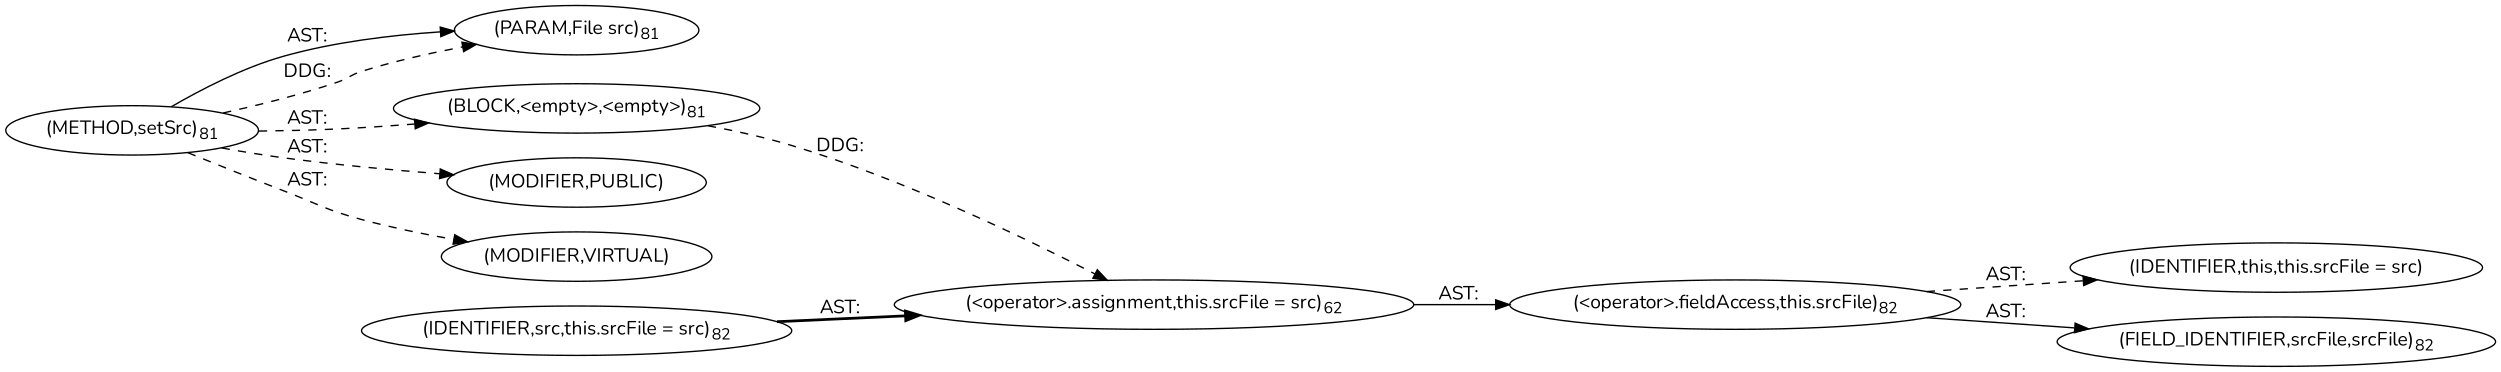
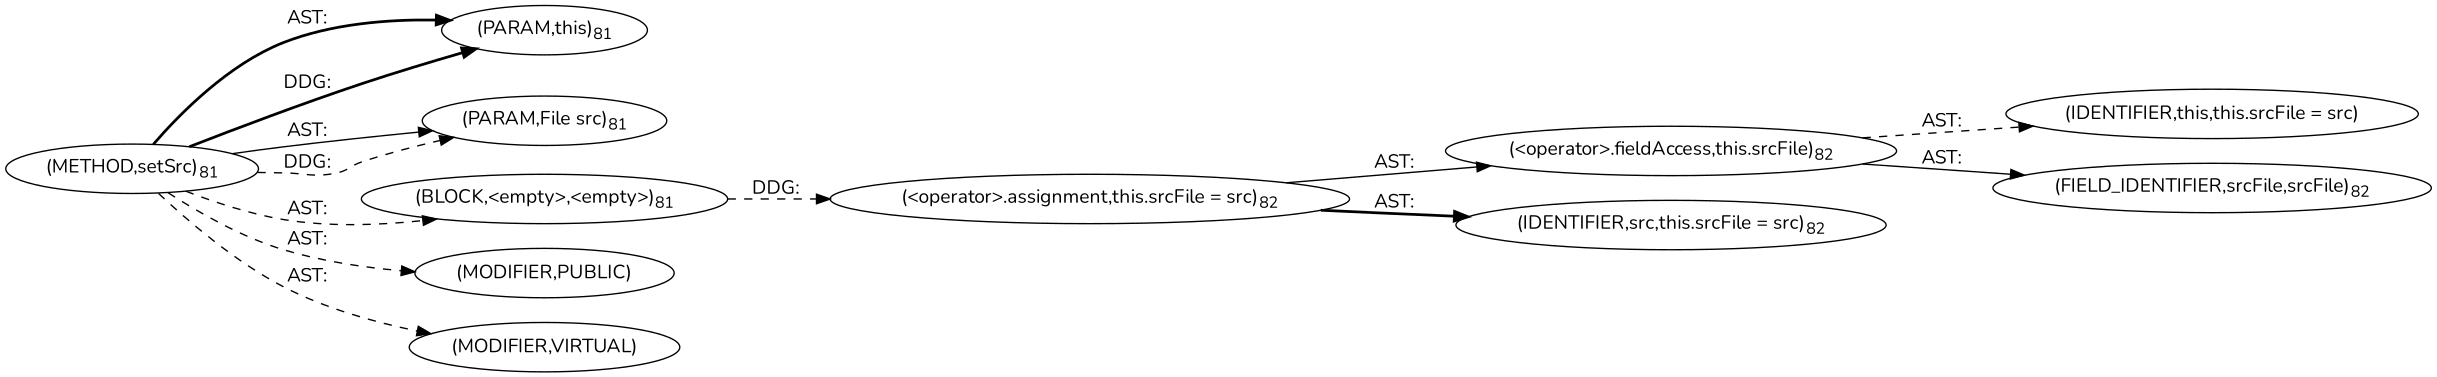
node "(PARAM,this)": added
node "(<operator>.assignment,this.srcFile = src)": text "62" -> "82"
edge "(IDENTIFIER,src,this.srcFile = src)" -> "(<operator>.assignment,this.srcFile = src)": reversed
